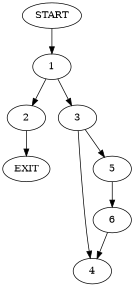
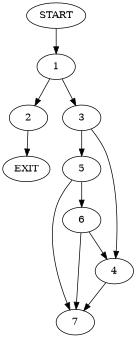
node "7": added
